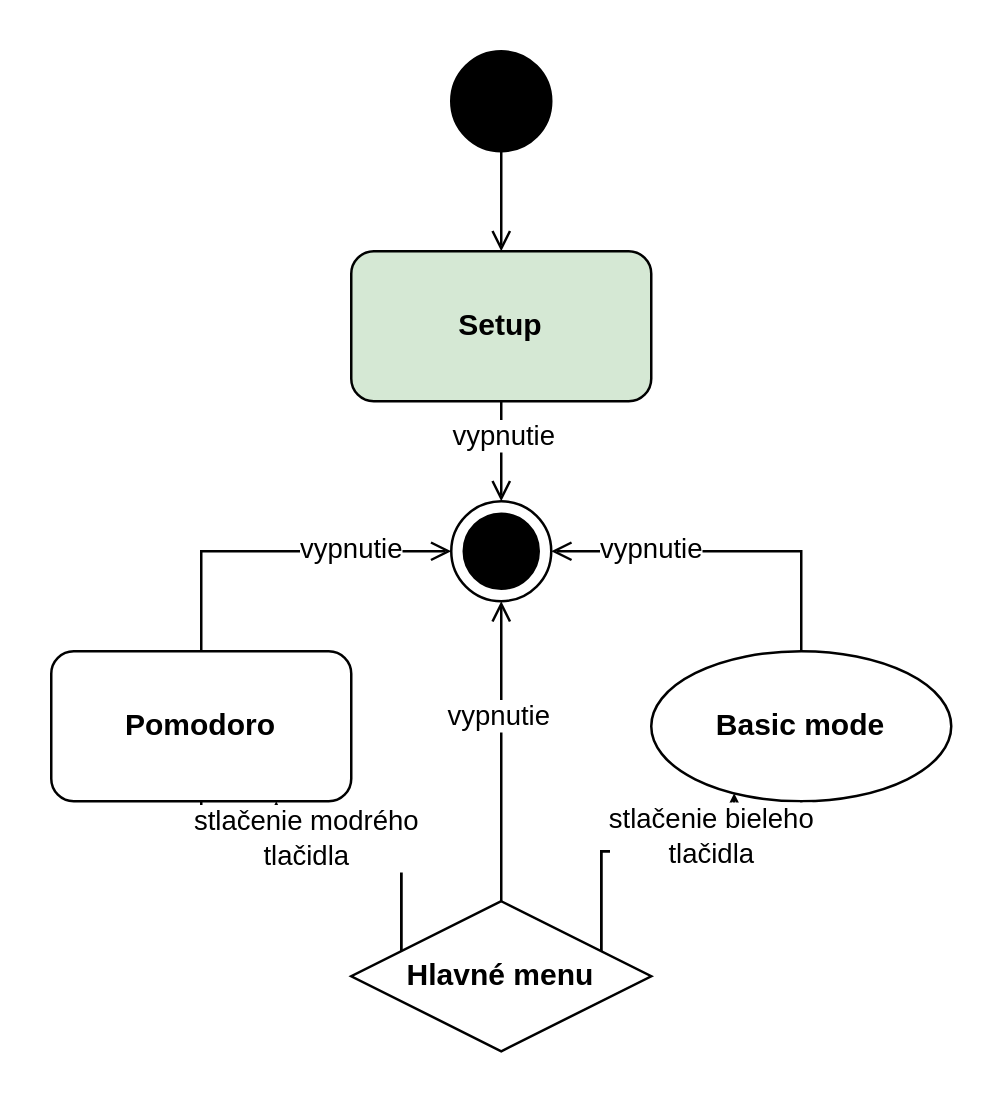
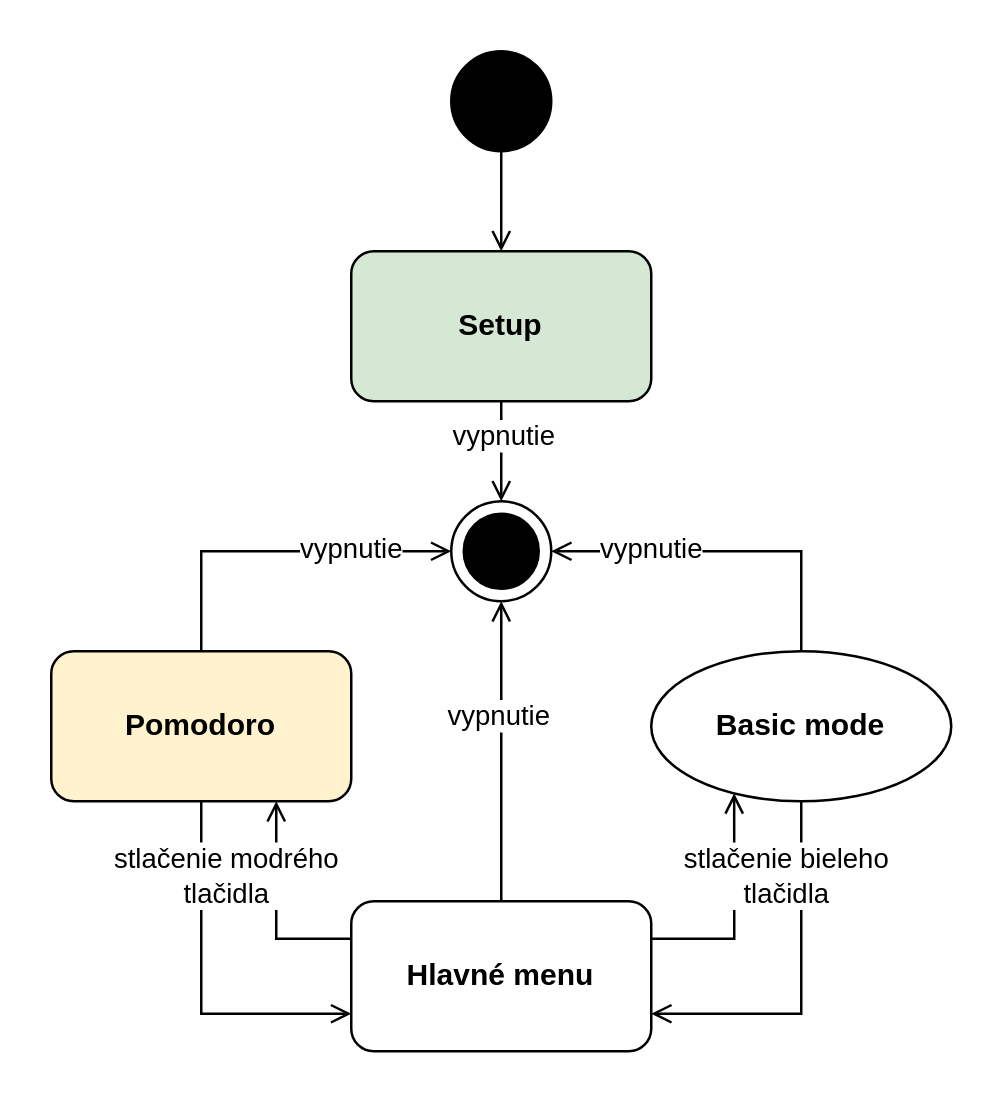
node "Pomodoro": fillcolor #ffffff -> #fff2cc
node "Hlavné menu": shape diamond -> rounded rectangle
